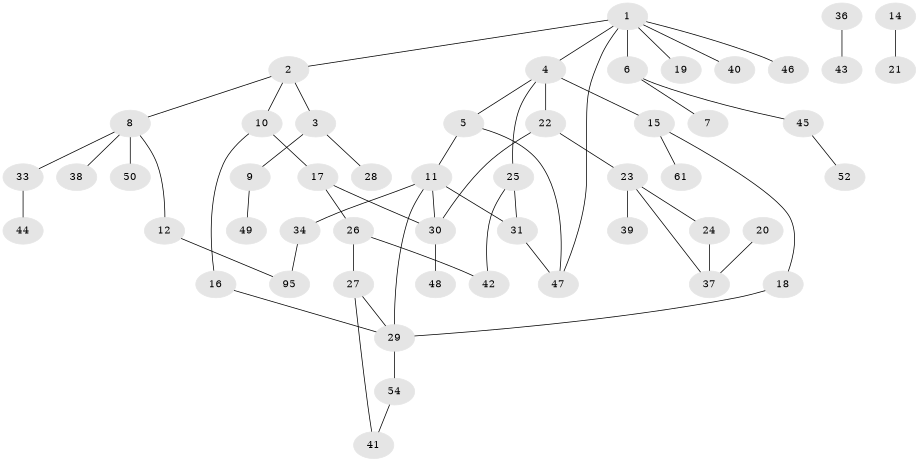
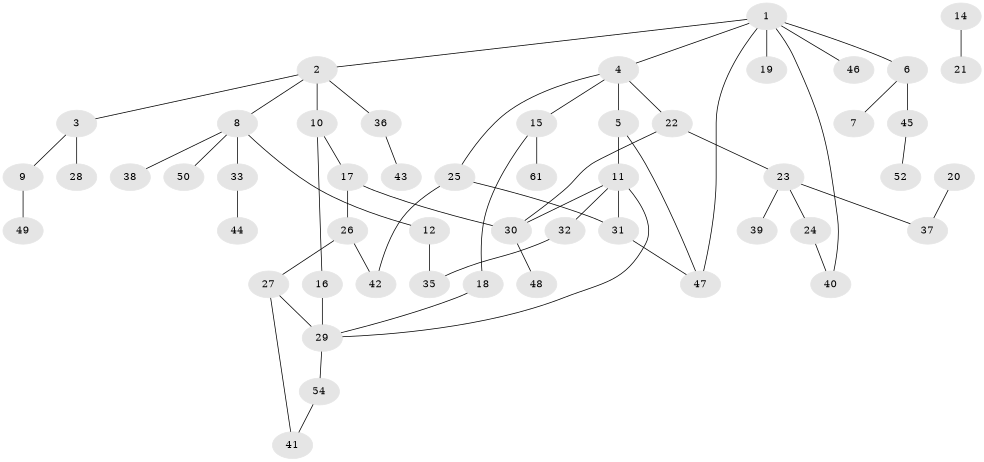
edge "2" -- "36": added
node "34": label "34" -> "32"
edge "24" -- "37": now "24" -- "40"
node "95": label "95" -> "35"
